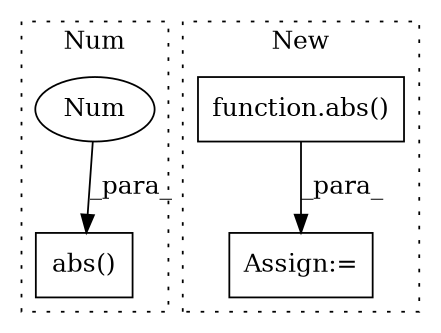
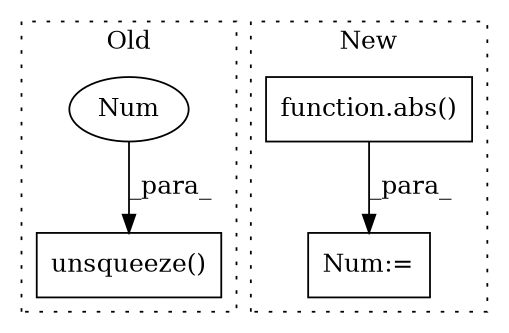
cluster "Num": label "Num" -> "Old"
node "abs()": label "abs()" -> "unsqueeze()"
node "Assign:=": label "Assign:=" -> "Num:="
